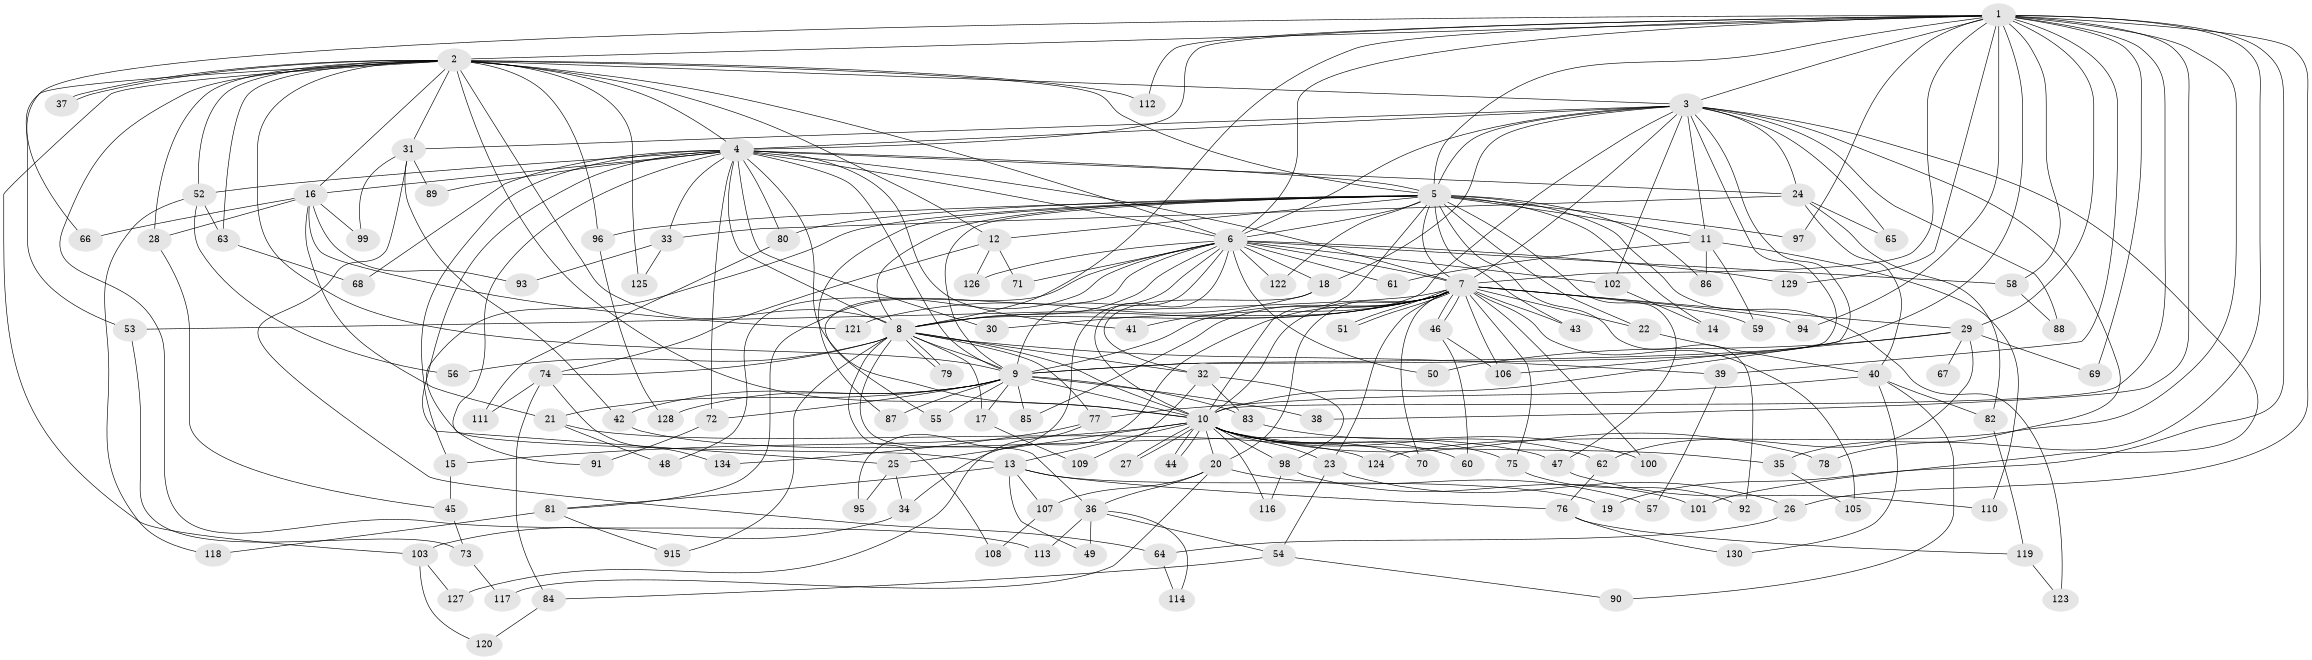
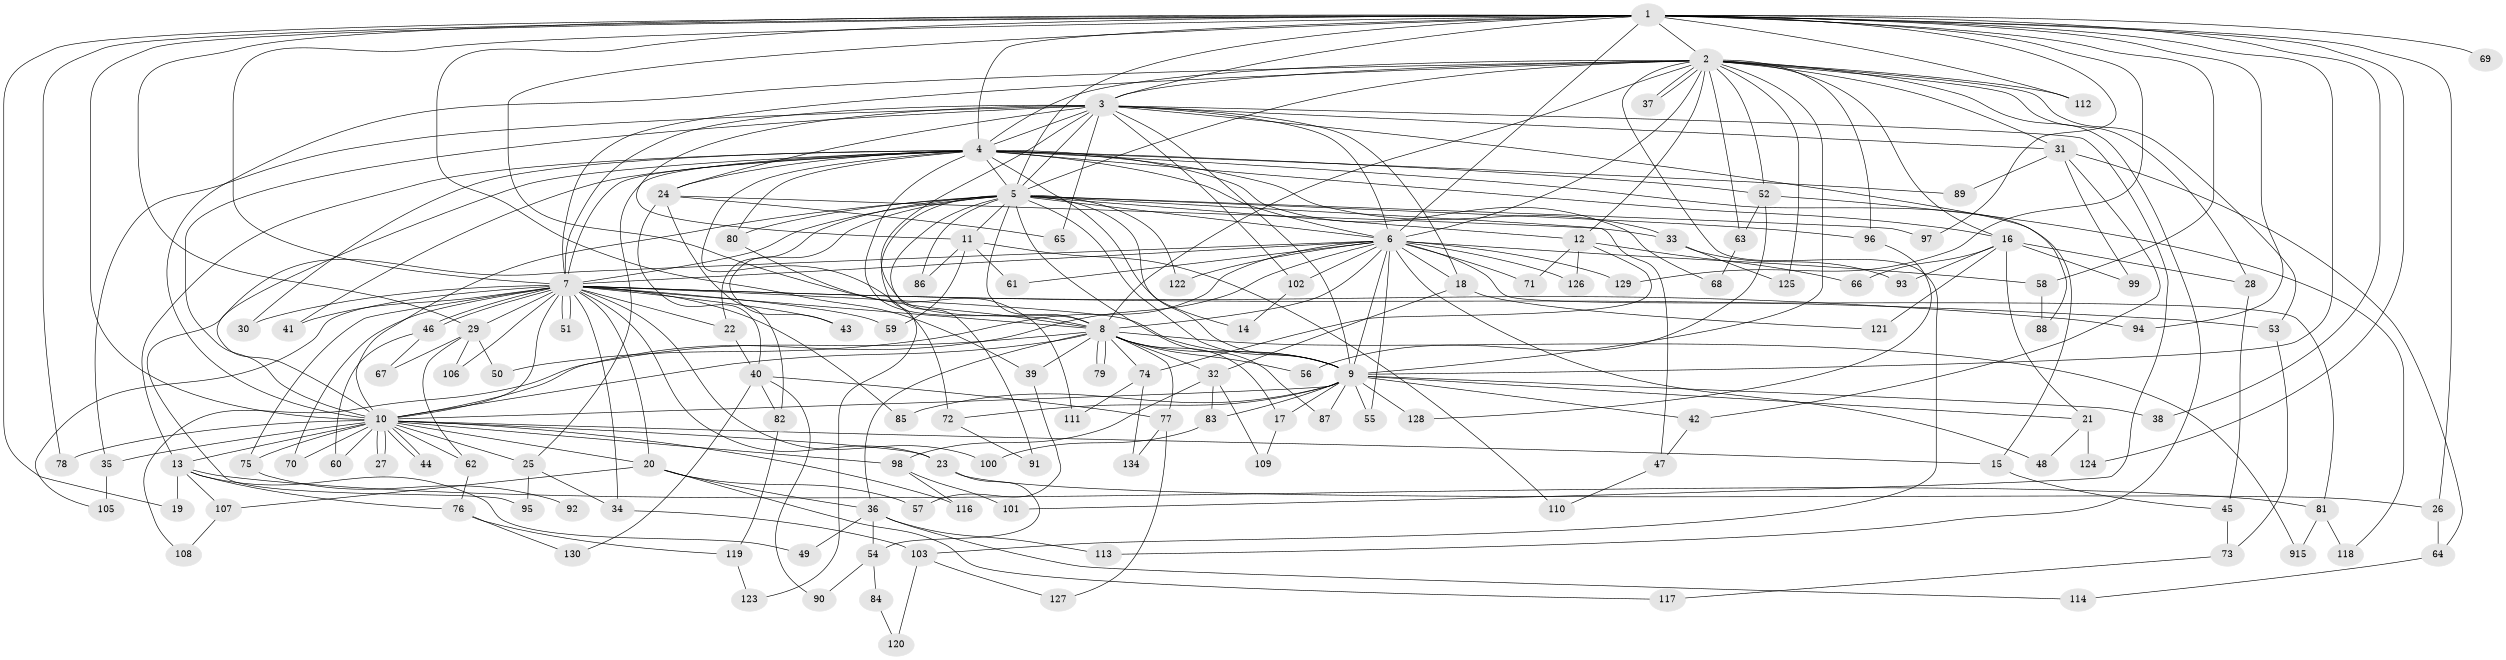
edge "1" -- "66": now "12" -- "66"
edge "2" -- "7": added
edge "5" -- "92": removed
edge "46" -- "106": now "46" -- "67"
edge "29" -- "69": removed
edge "74" -- "84": removed
